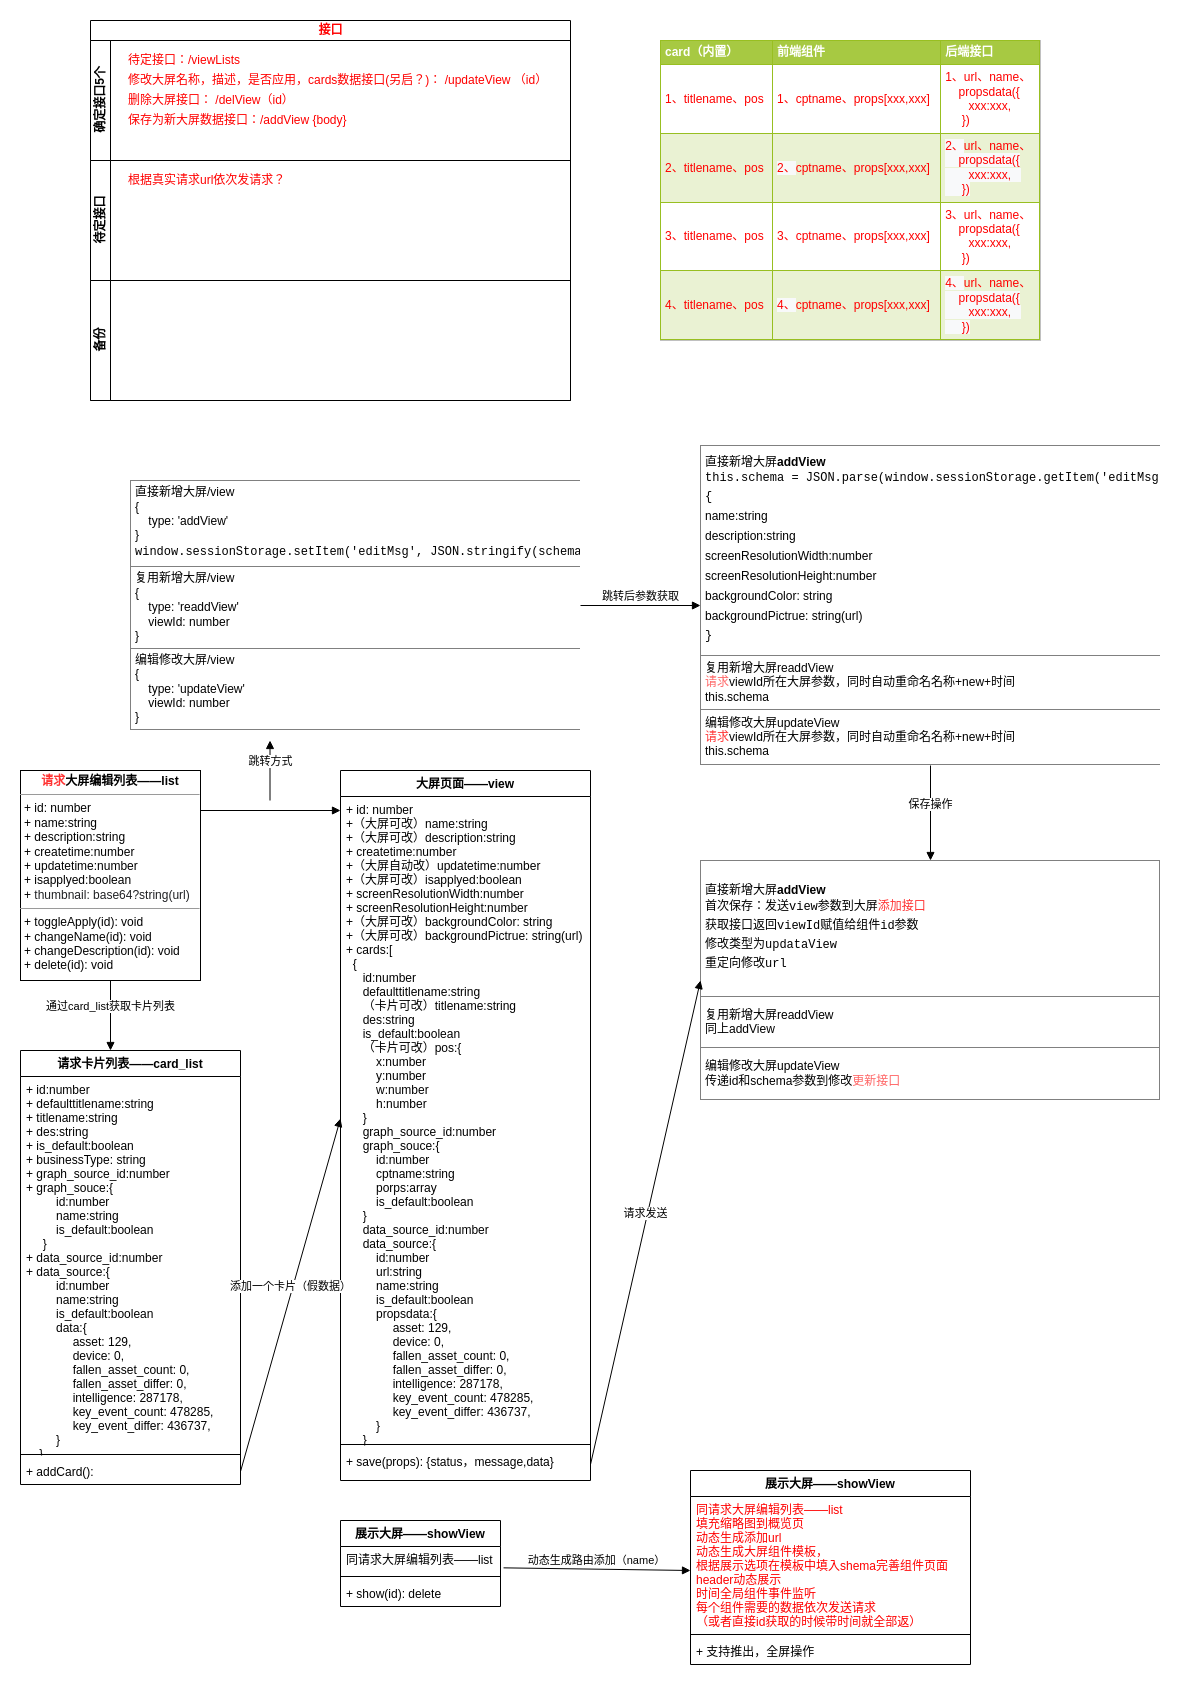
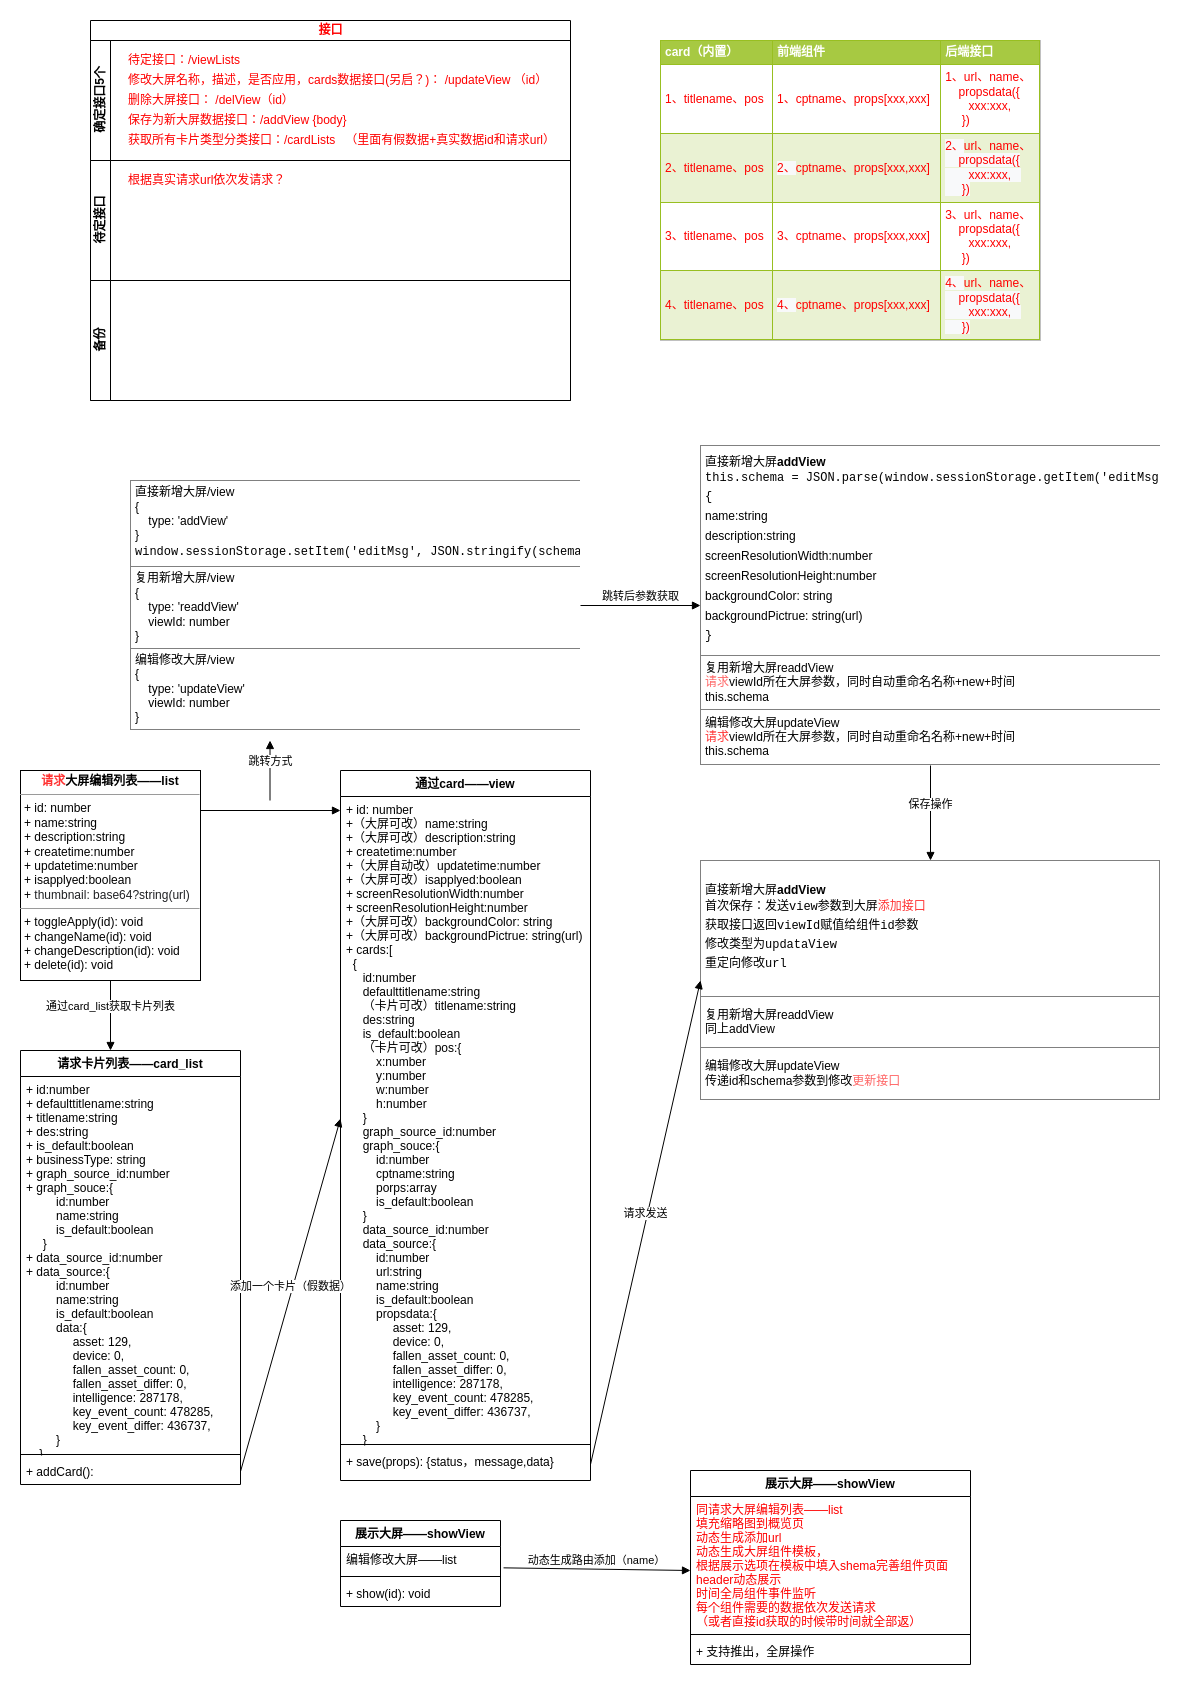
node "获取所有卡片类型分类接口：/cardLists （里面有假数据+真实数据id和请求url）": added
node "大屏页面——view": label "大屏页面——view" -> "通过card——view"
node "同请求大屏编辑列表——list": label "同请求大屏编辑列表——list" -> "编辑修改大屏——list"
node "+ show(id): delete": label "+ show(id): delete" -> "+ show(id): void"
